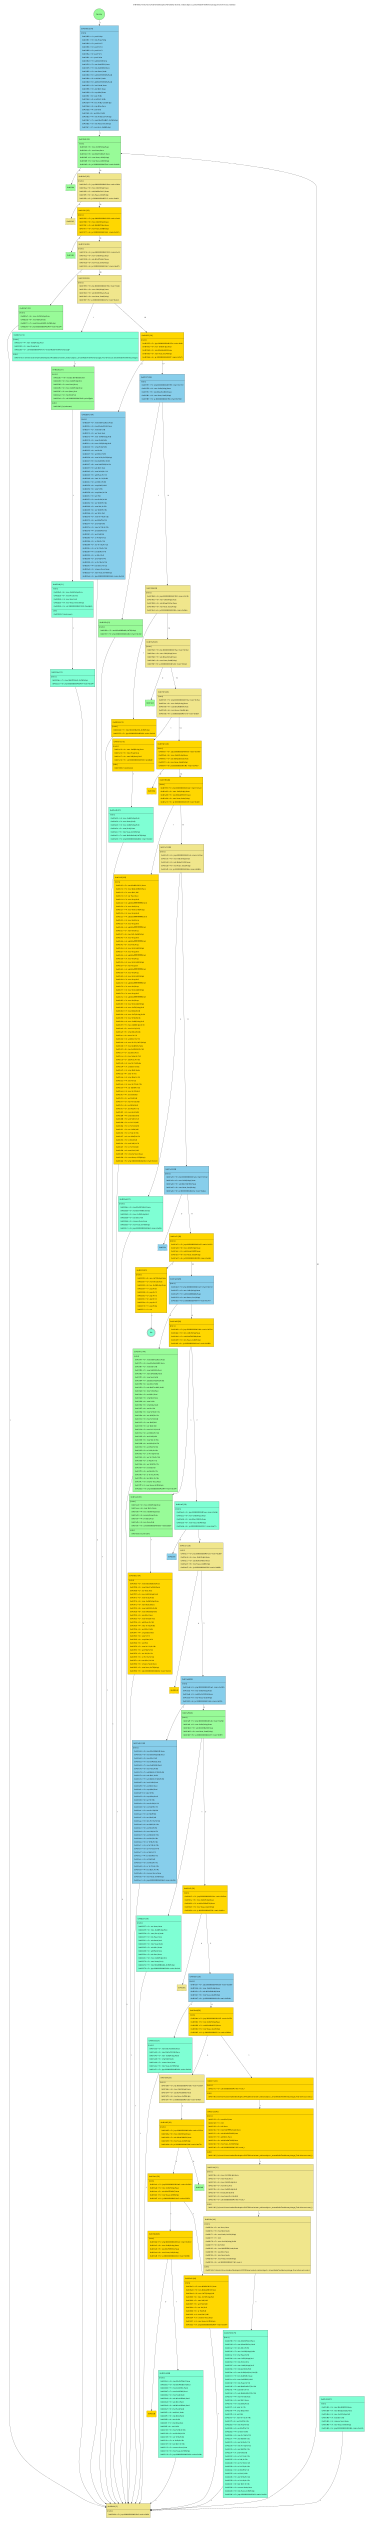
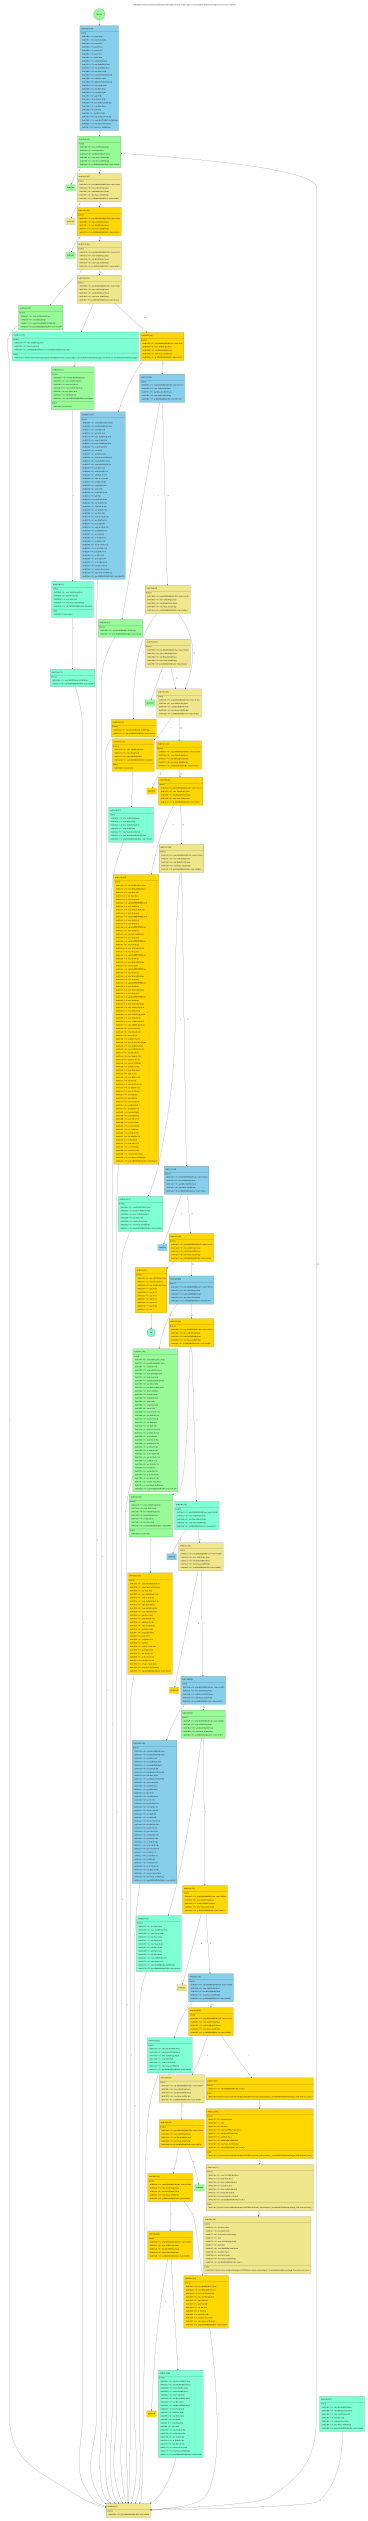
edge "0x40198d [28]" -> "0x4019a9 [28]": now "0x40198d [28]" -> "0x4019c5 [28]"
node "0x402198 [179]": removed
